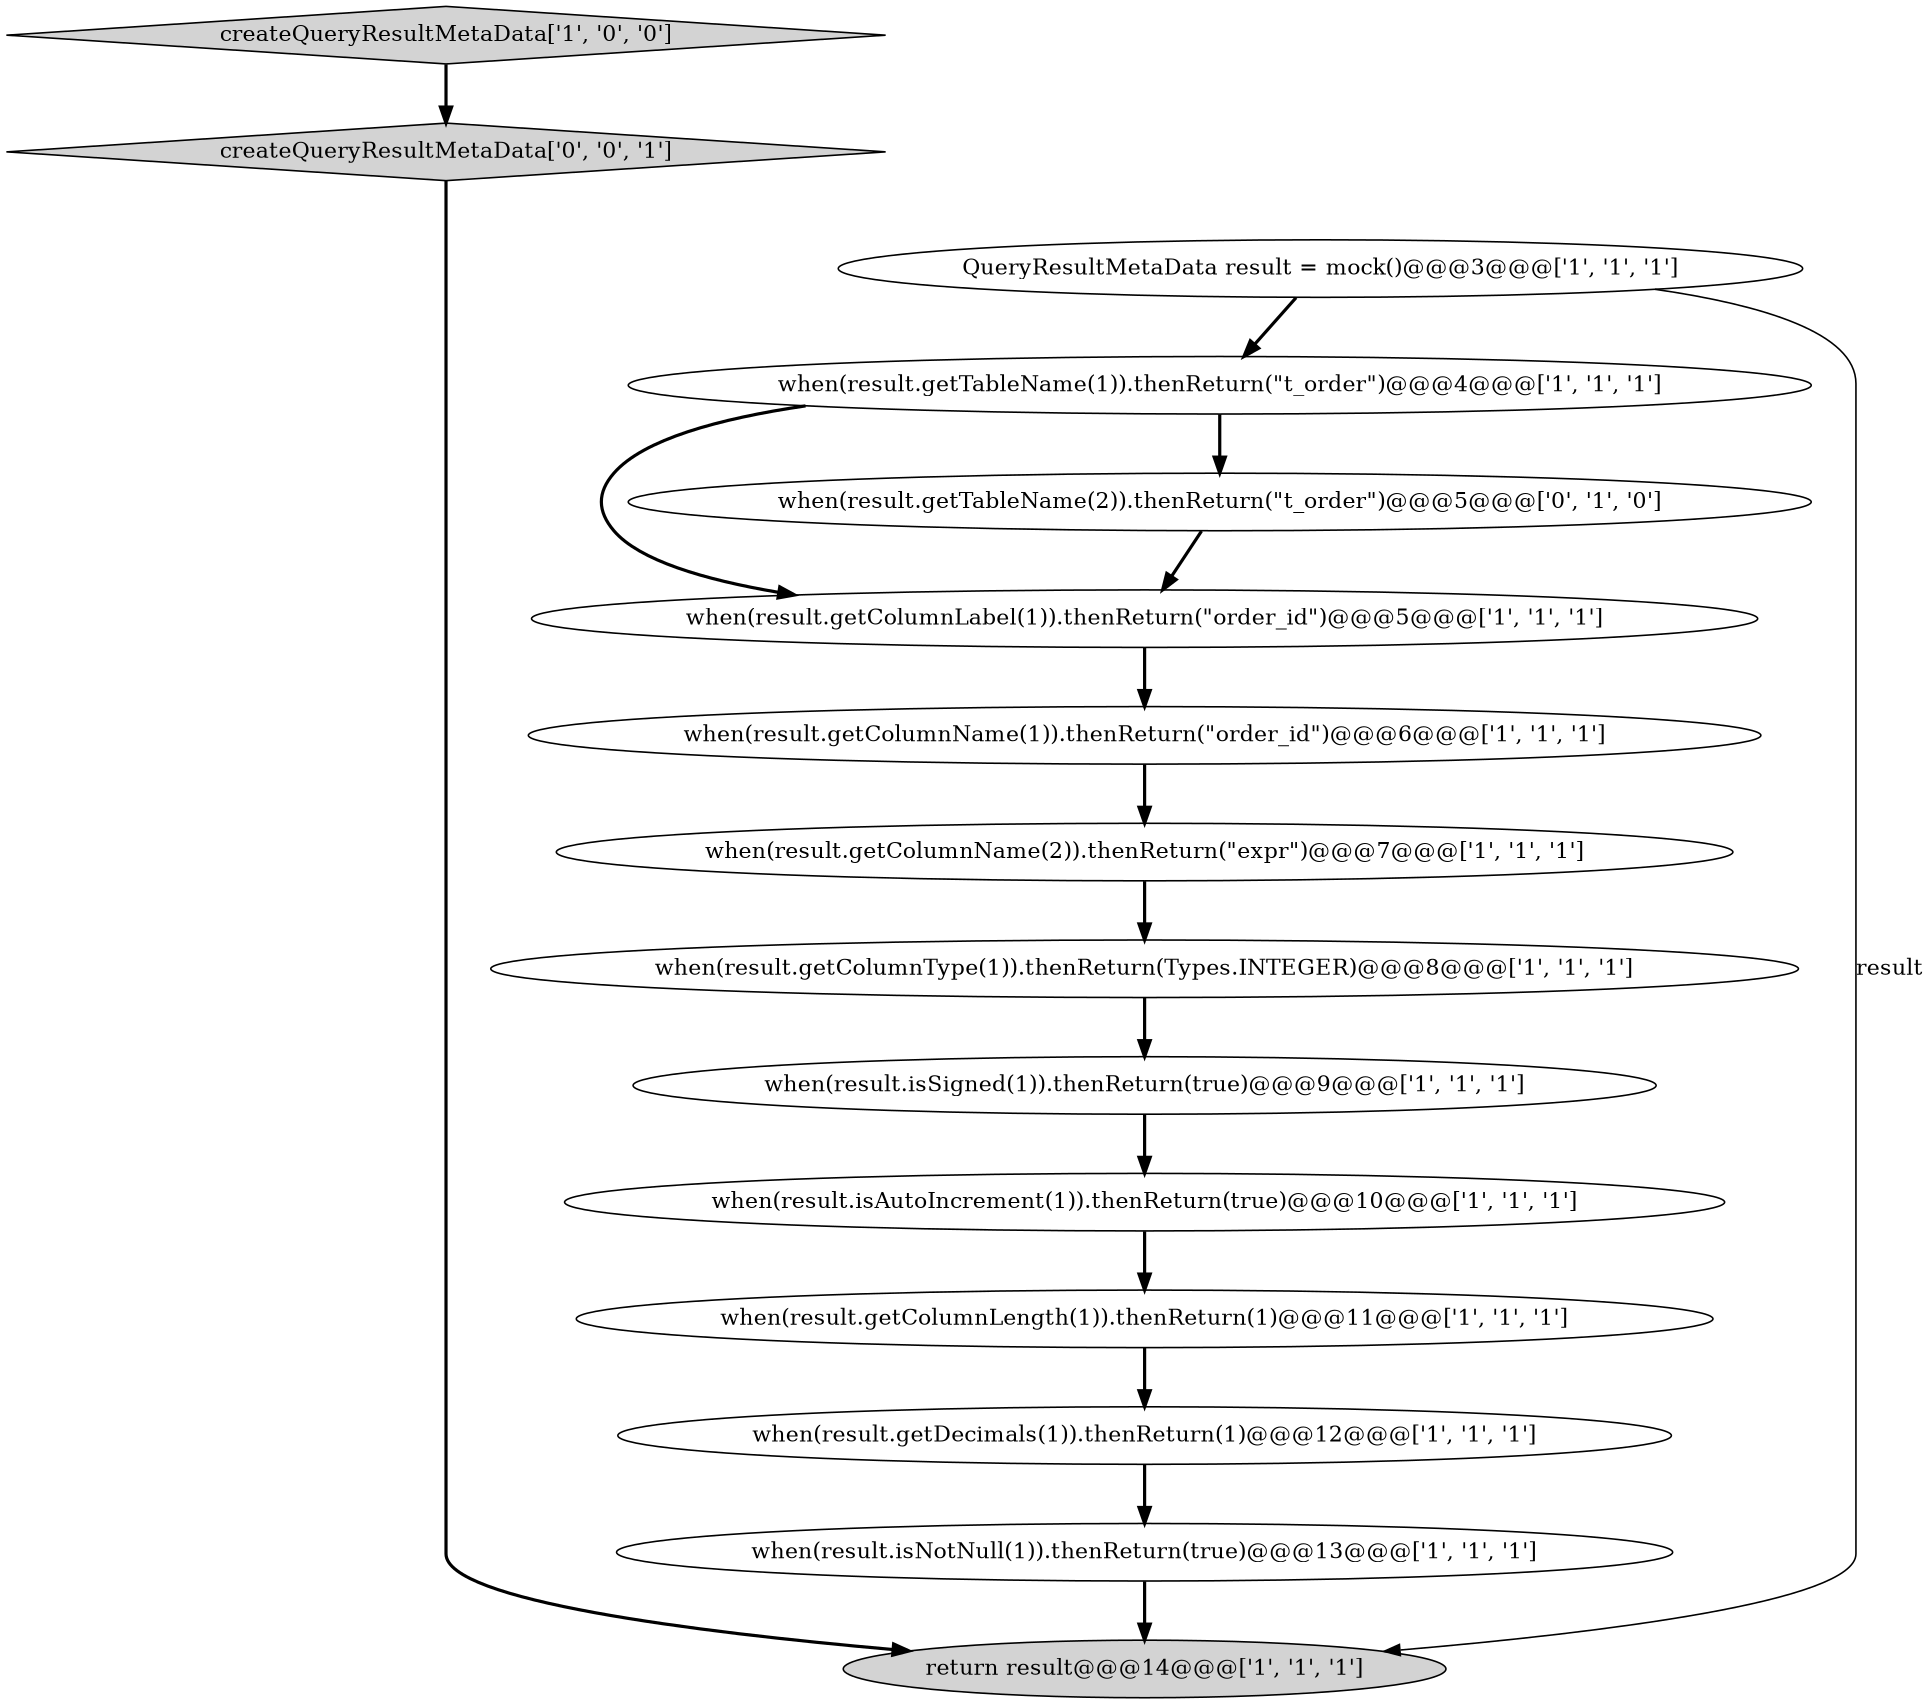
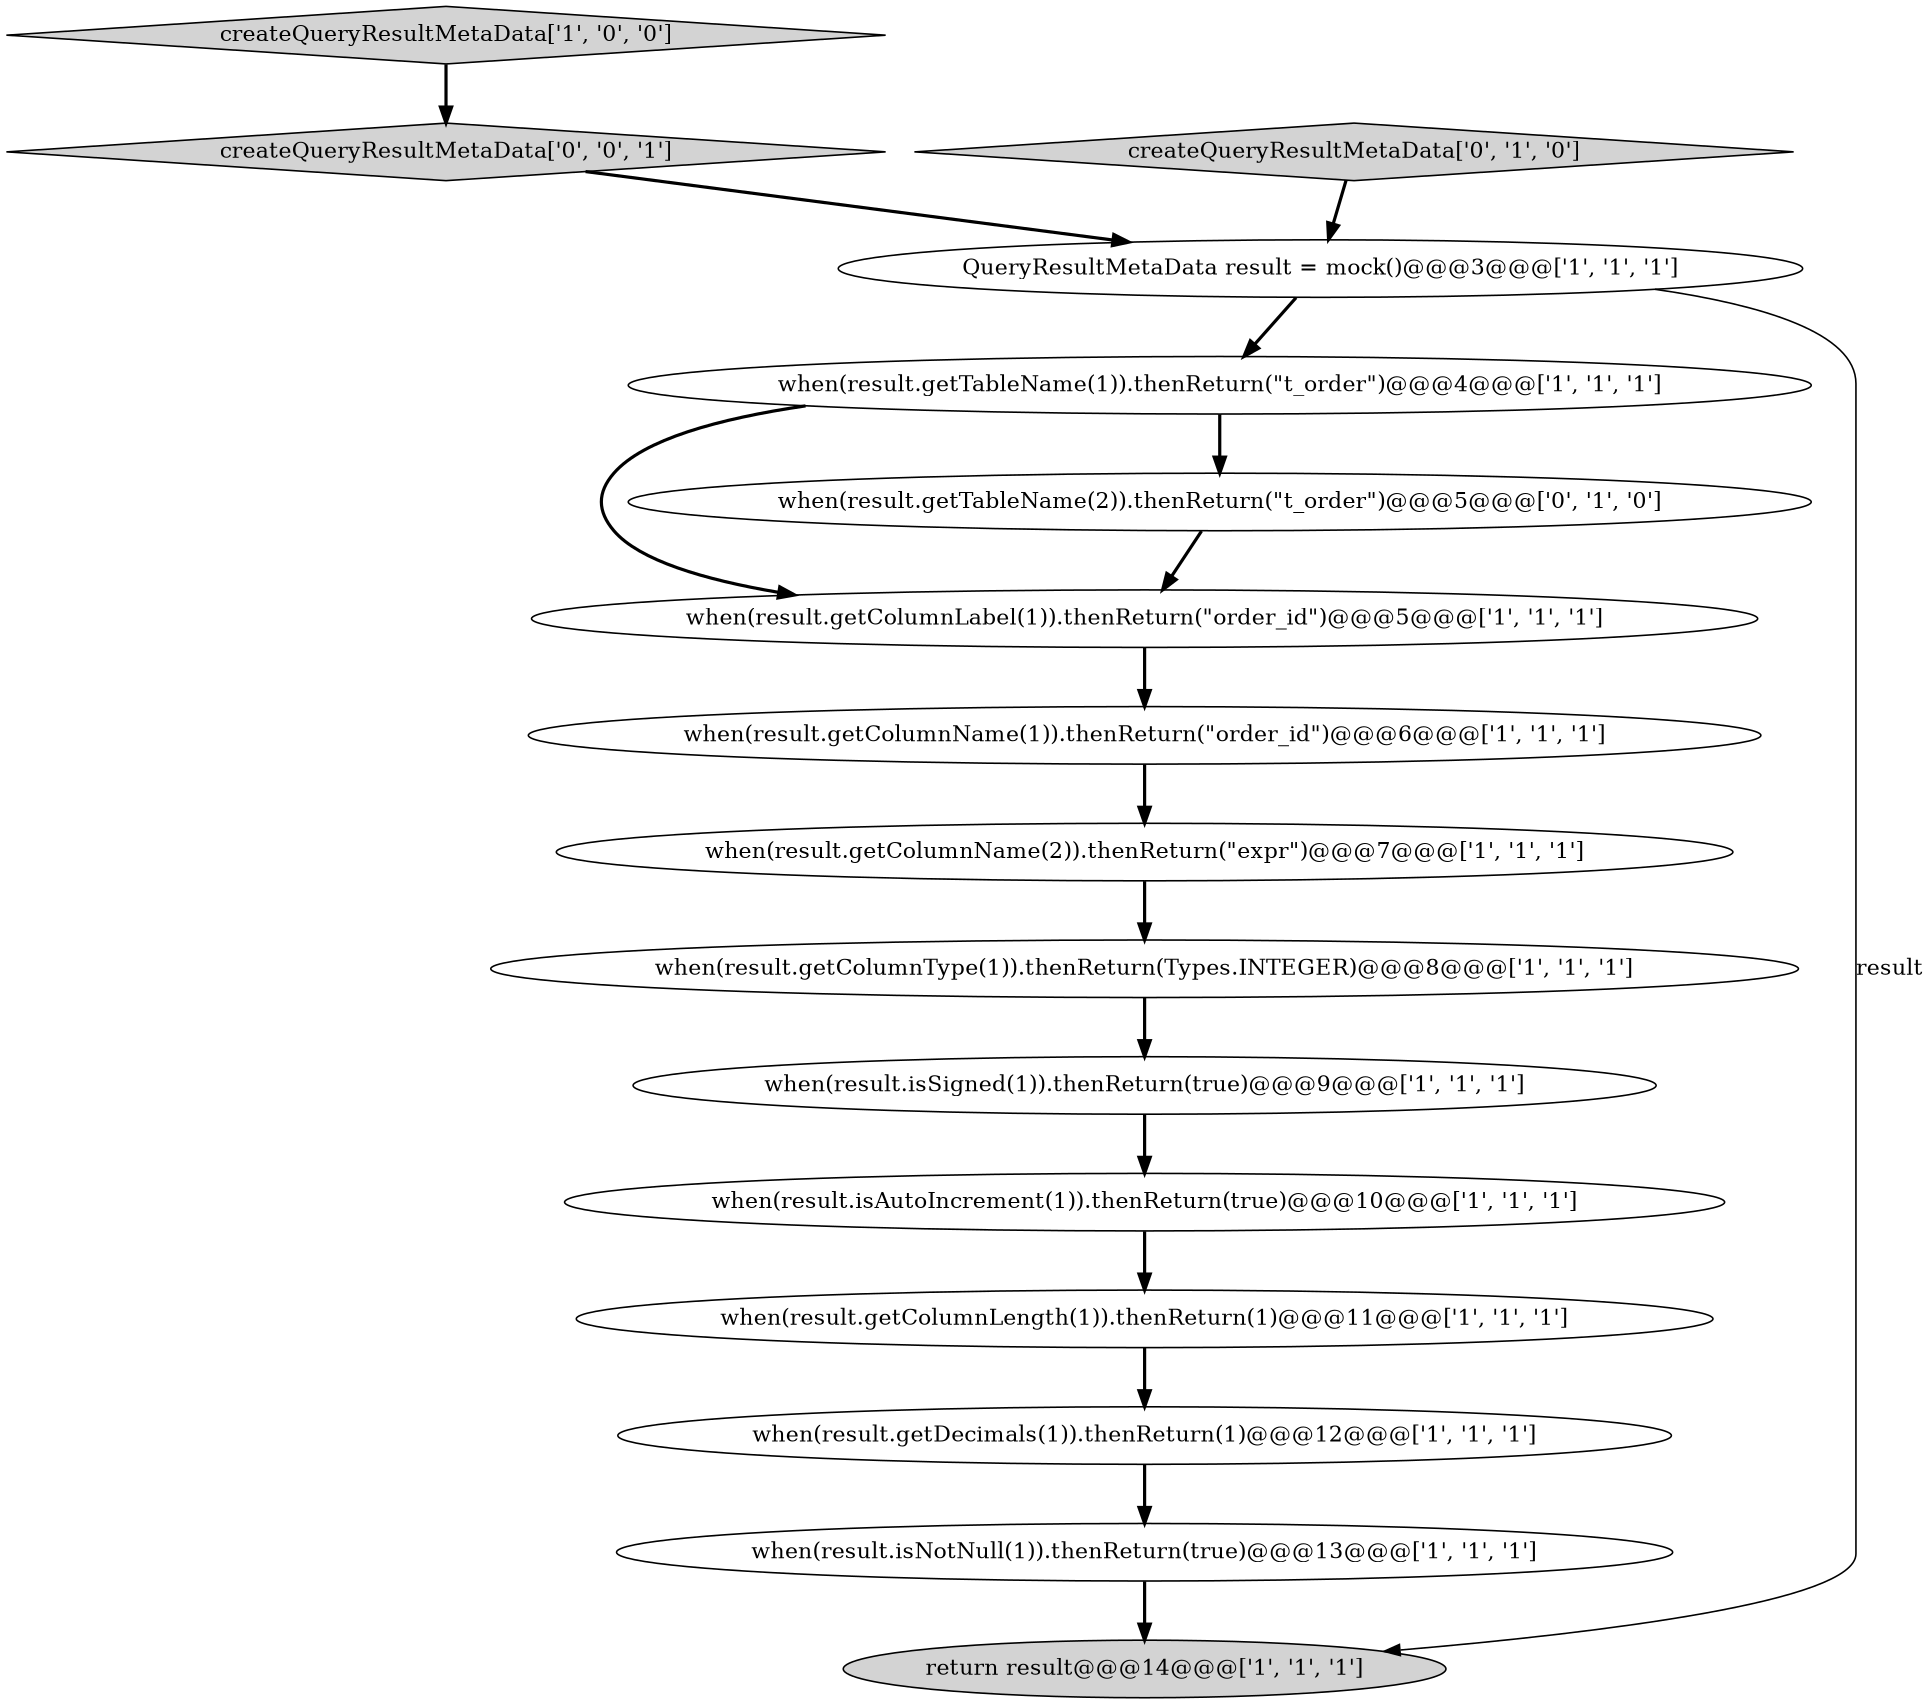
node "createQueryResultMetaData['0', '1', '0']": added
edge "createQueryResultMetaData['0', '0', '1']" -> "return result@@@14@@@['1', '1', '1']": now "createQueryResultMetaData['0', '0', '1']" -> "QueryResultMetaData result = mock()@@@3@@@['1', '1', '1']"
